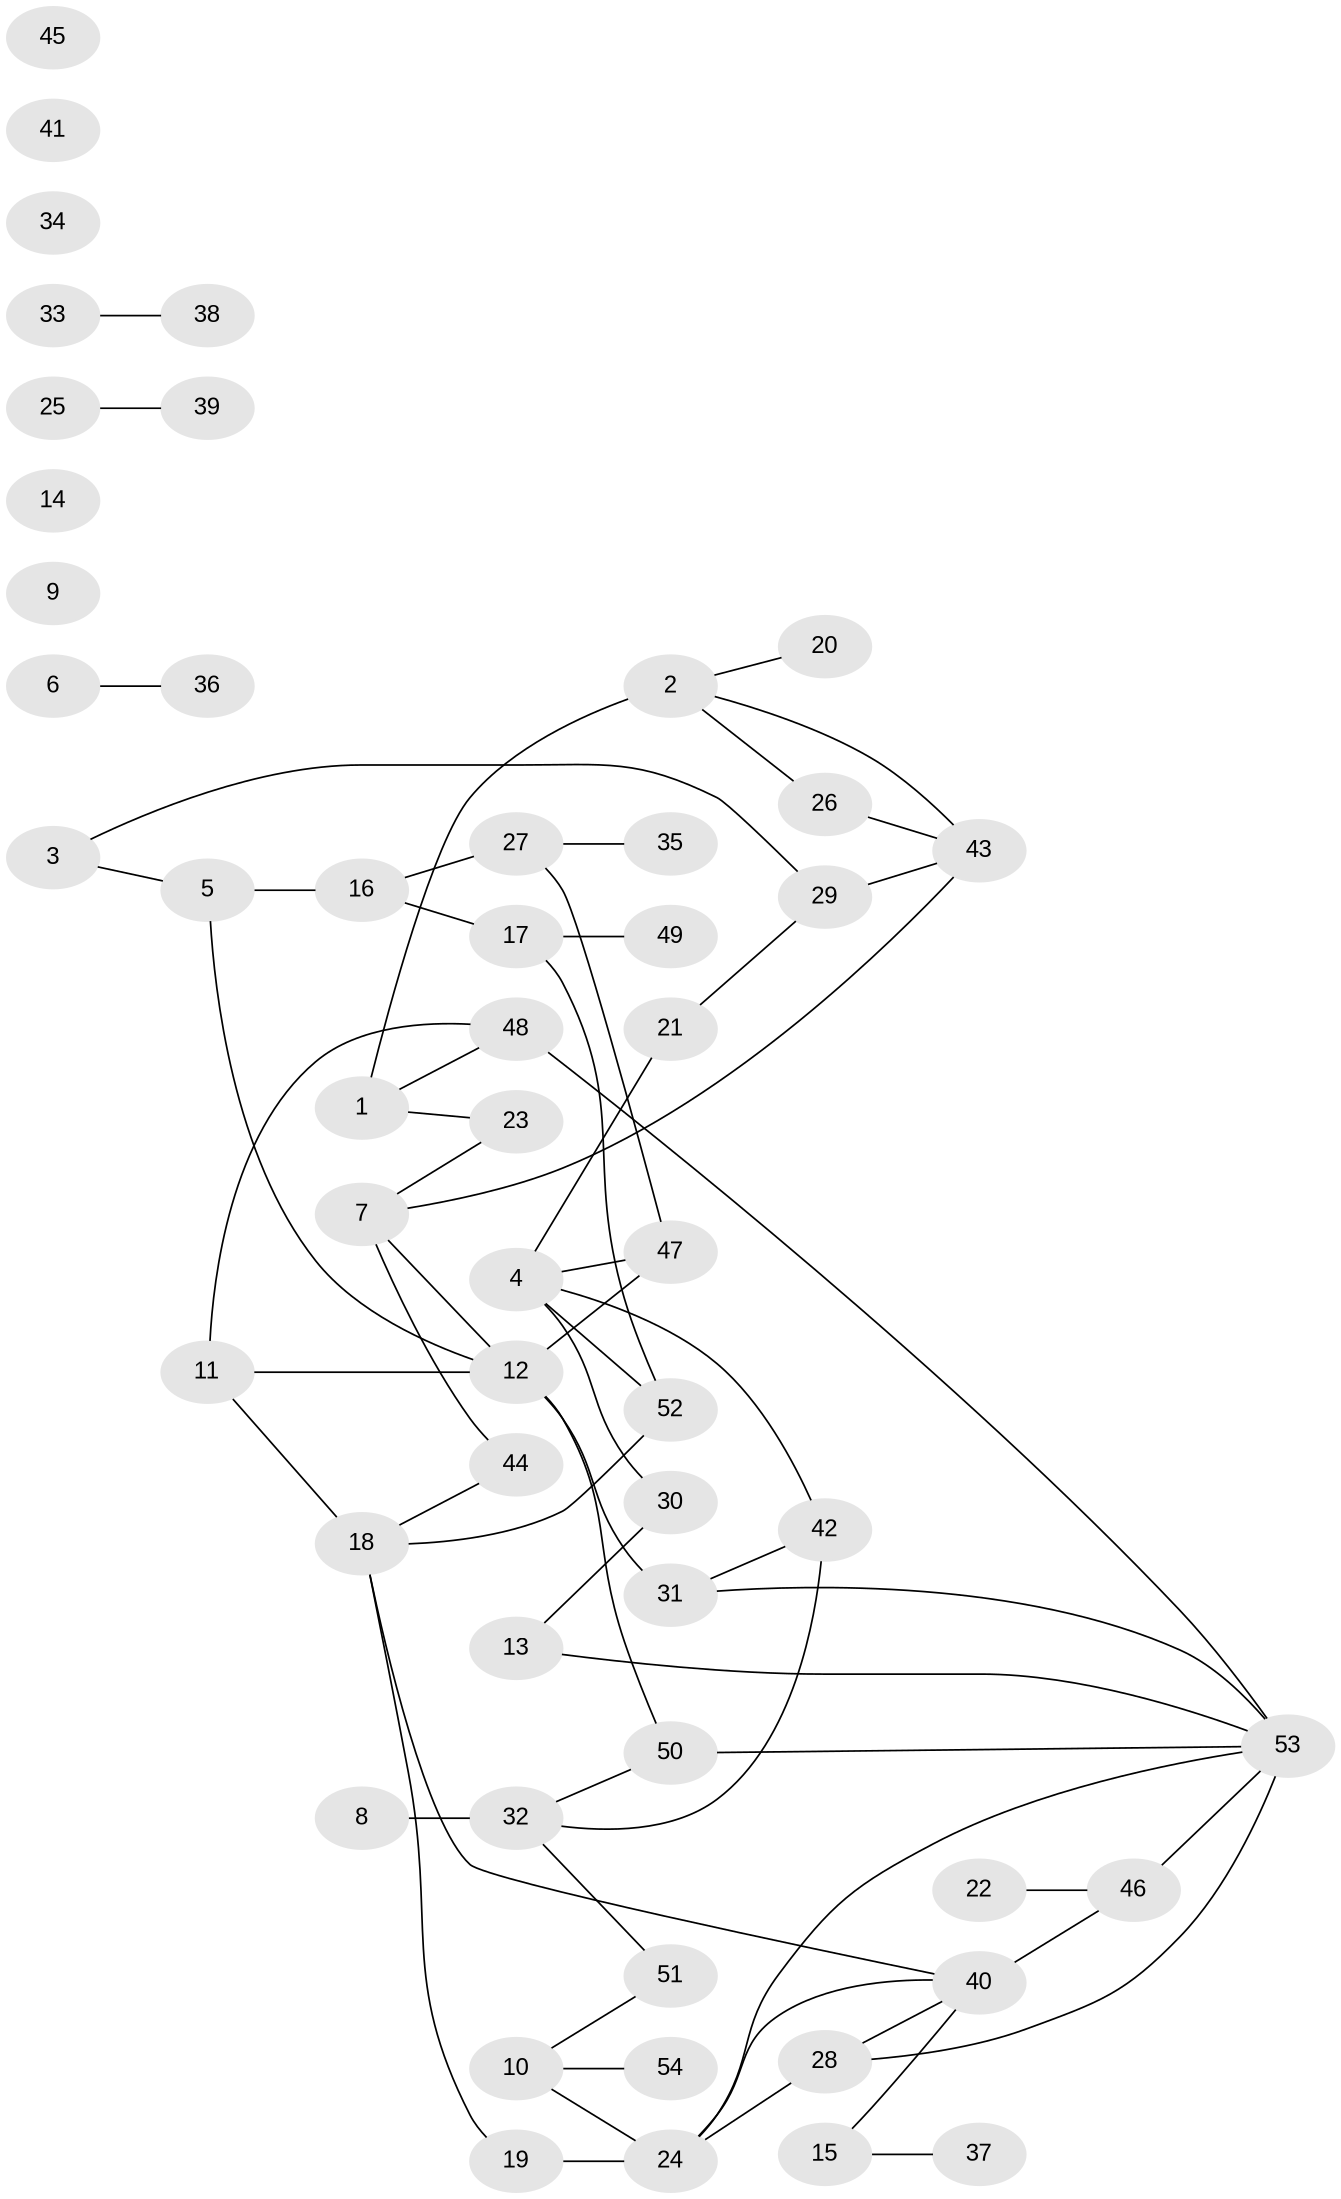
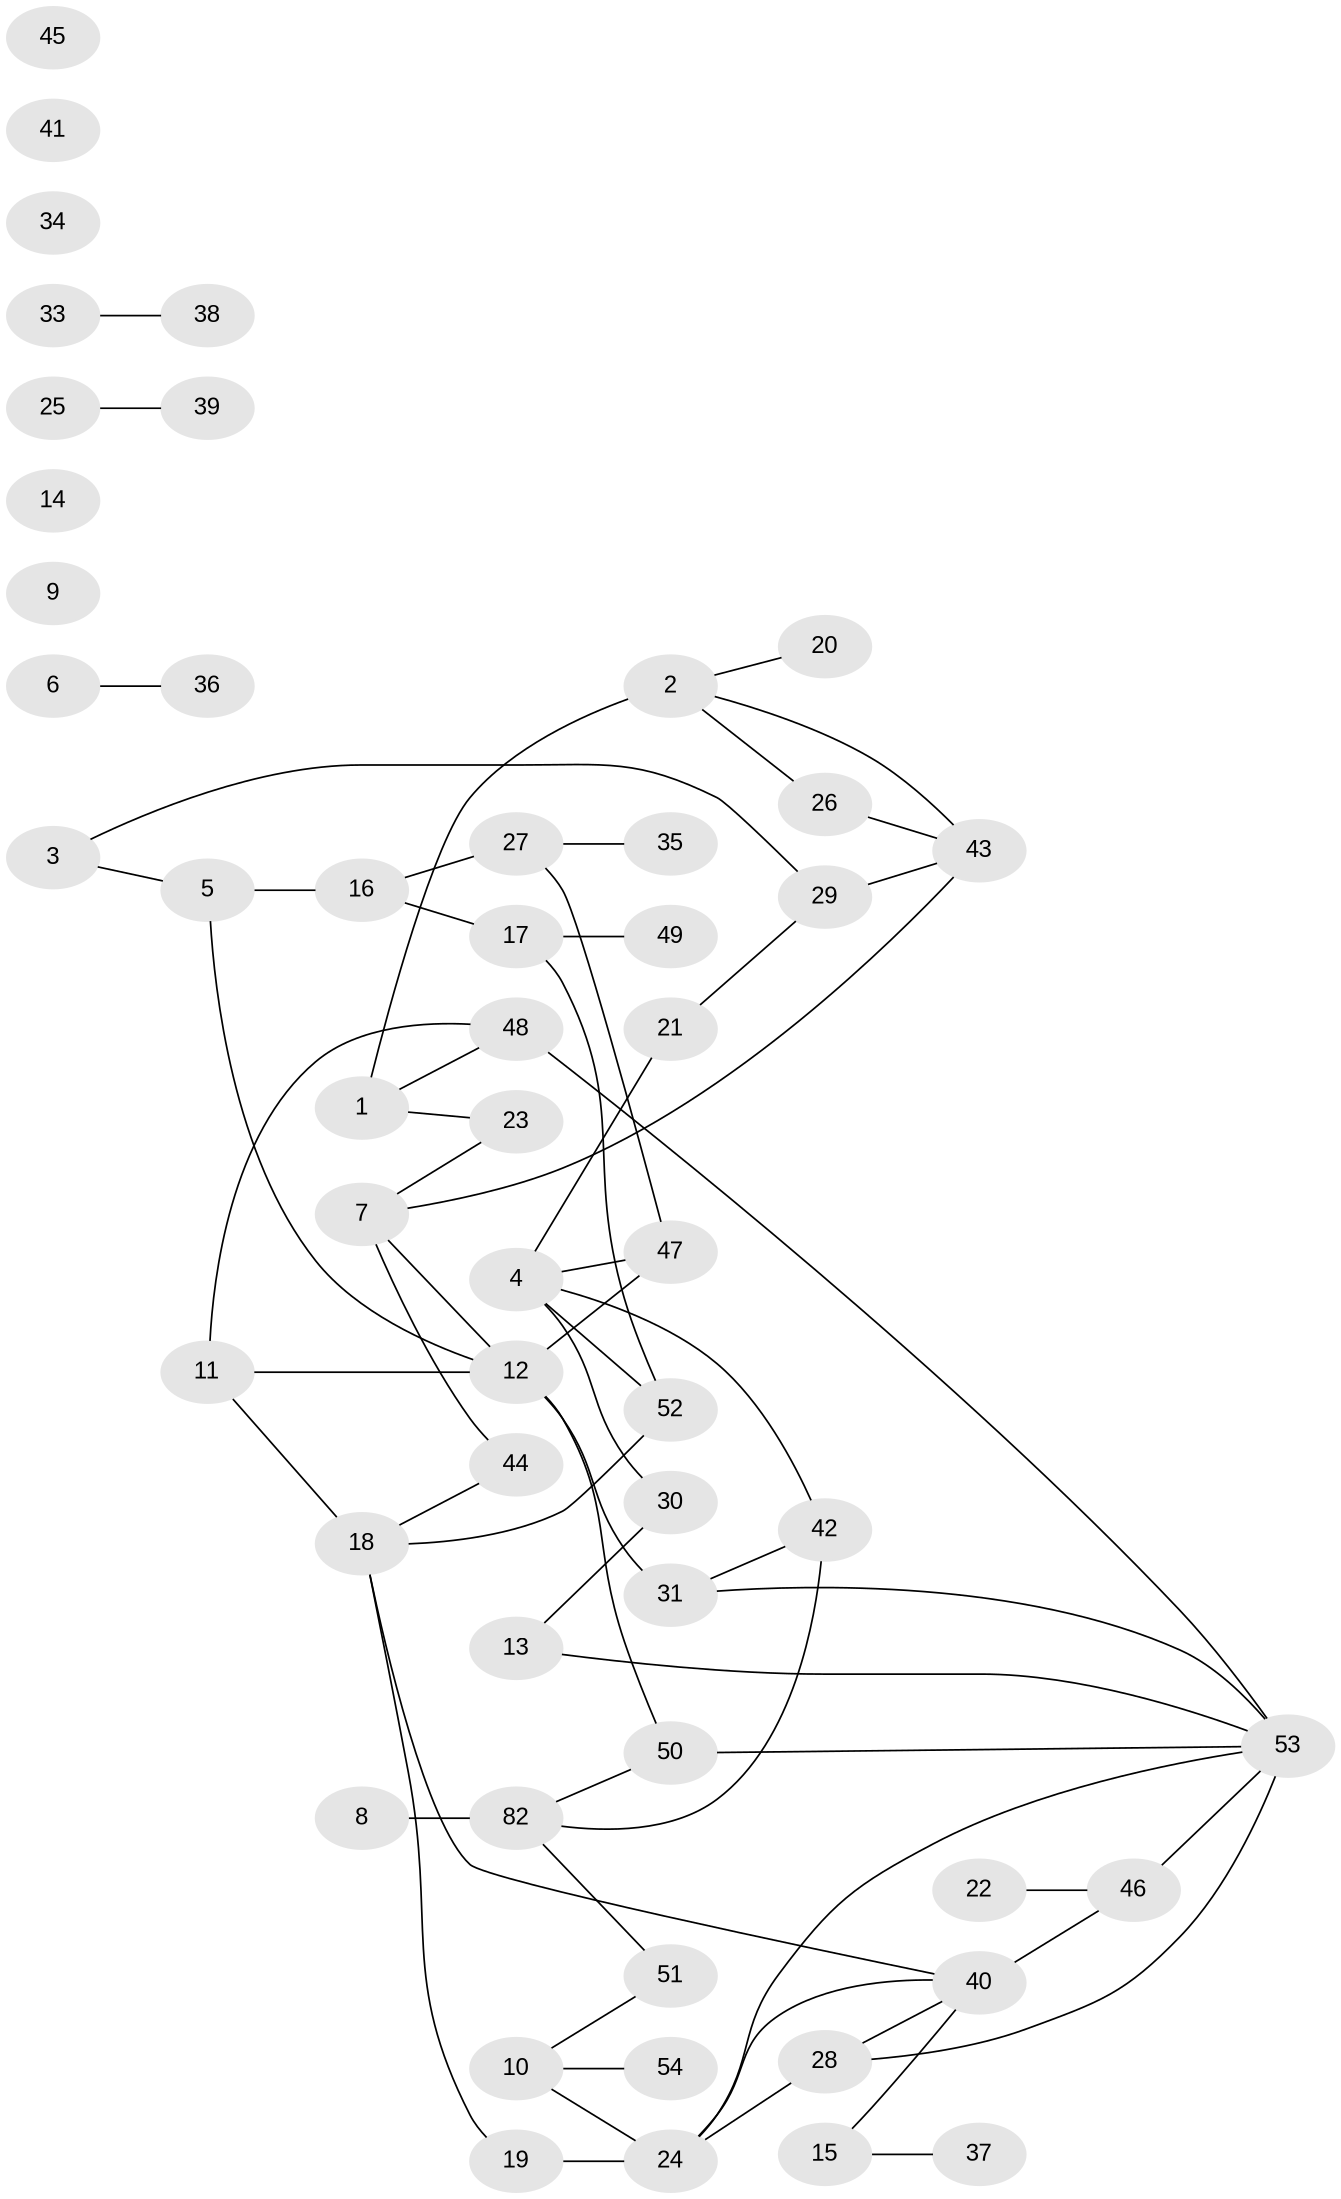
node "32": label "32" -> "82"
